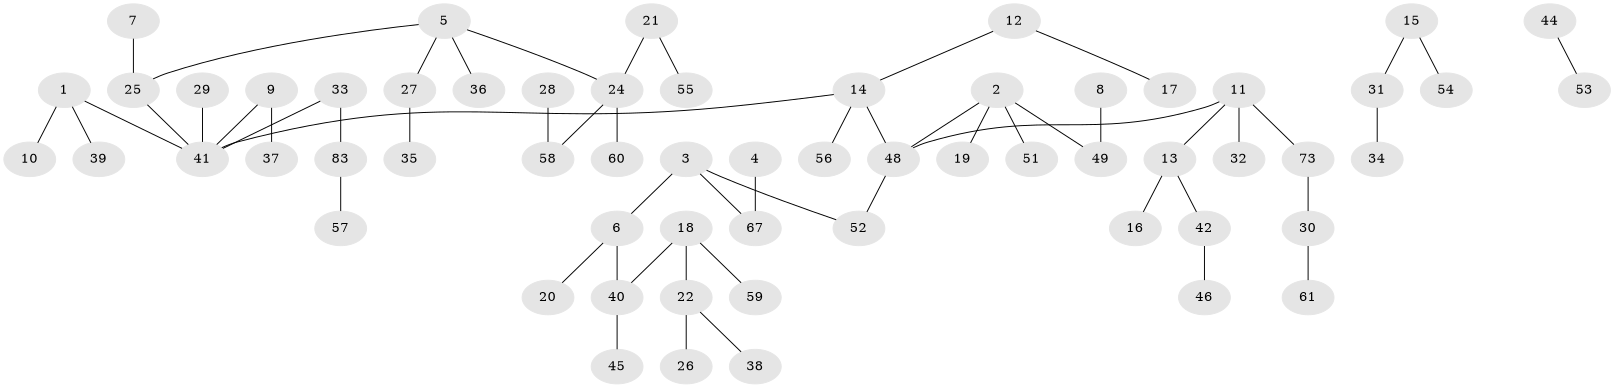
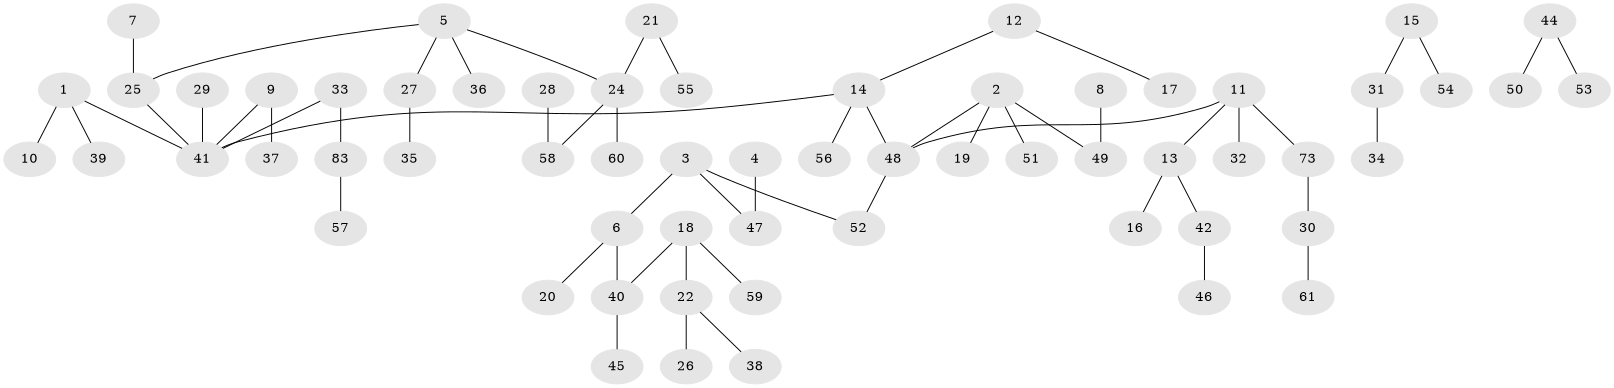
node "50": added
node "67": label "67" -> "47"
